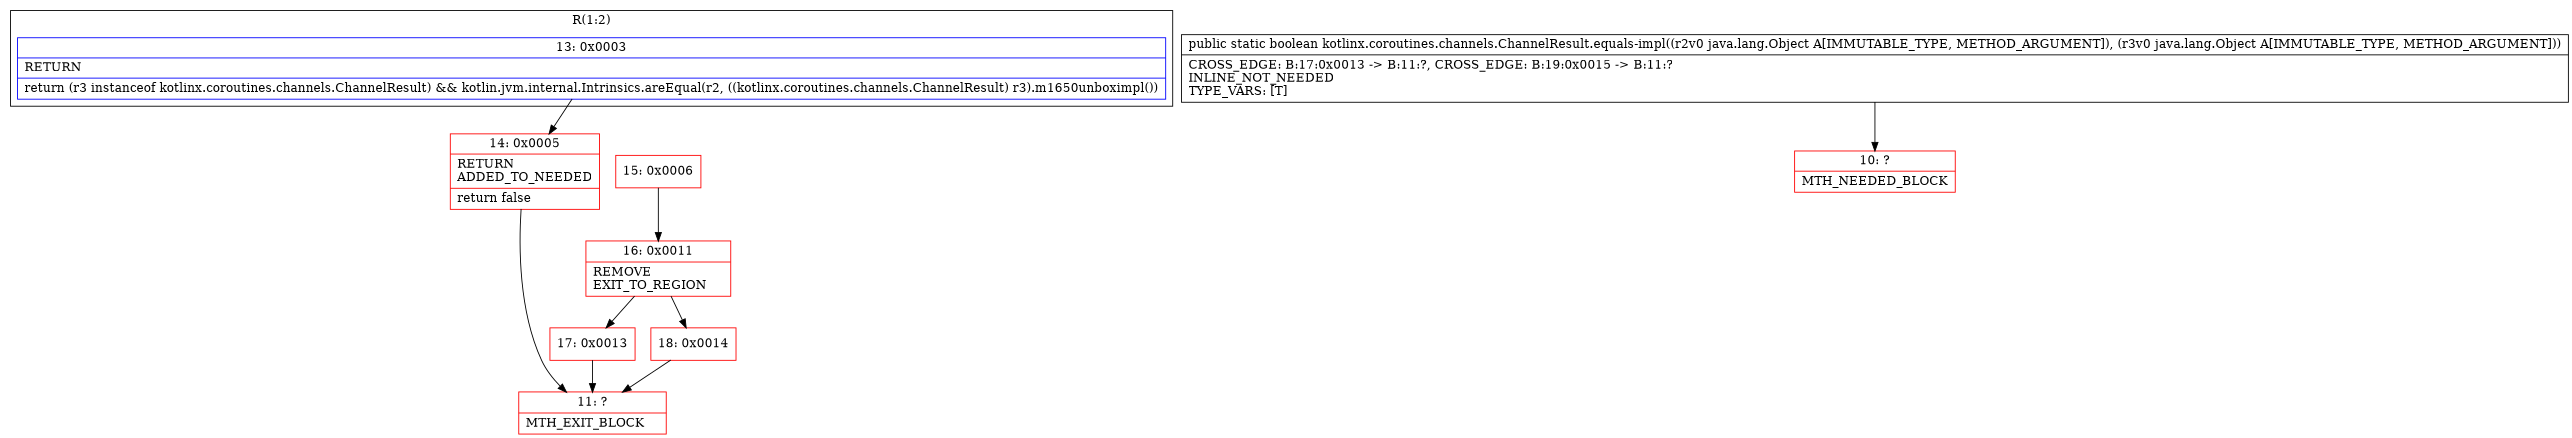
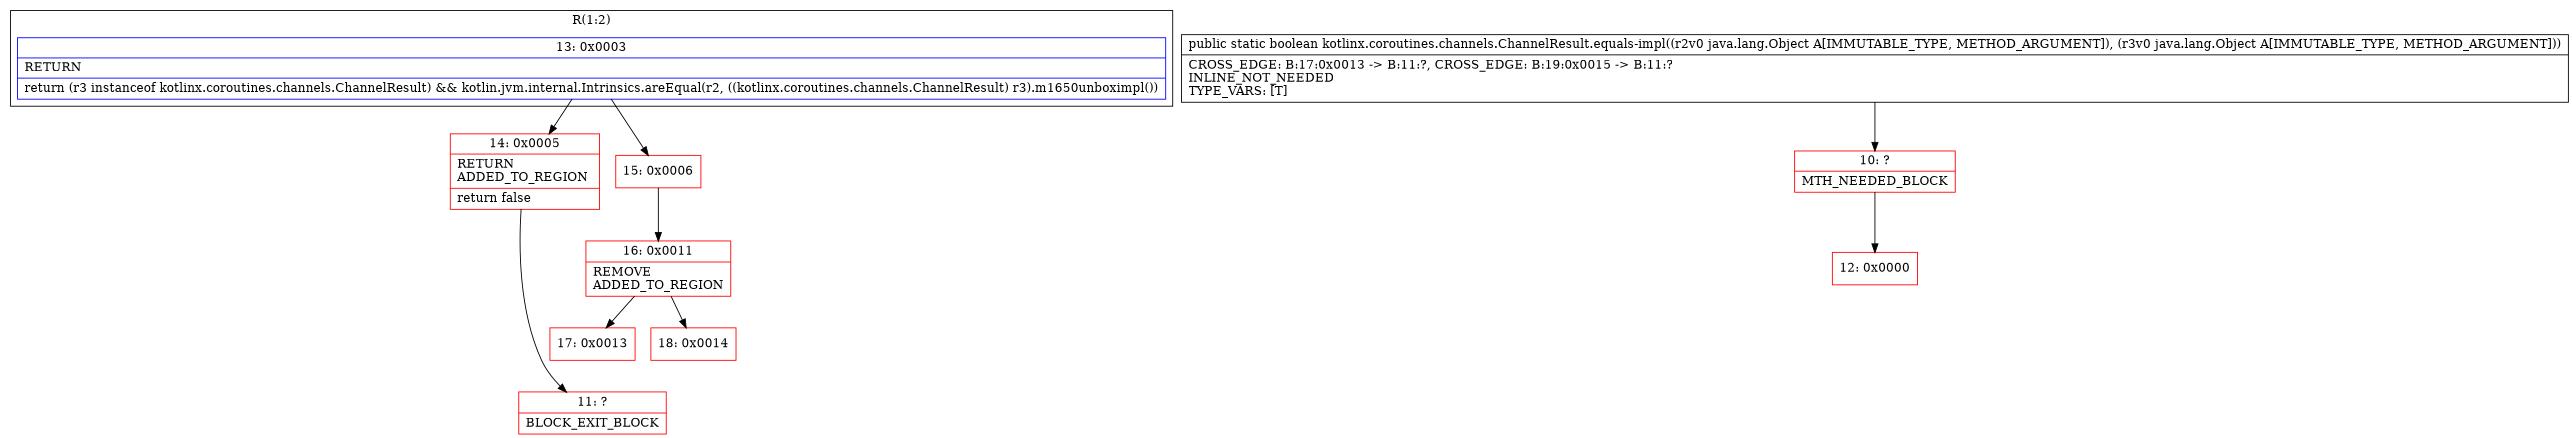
edge "13: 0x0003" -> "15: 0x0006": added
node "14: 0x0005": text "ADDED_TO_NEEDED" -> "ADDED_TO_REGION"
node "12: 0x0000": added
node "16: 0x0011": text "EXIT_TO_REGION" -> "ADDED_TO_REGION"
edge "17: 0x0013" -> "11: ?": removed
edge "18: 0x0014" -> "11: ?": removed
node "11: ?": text "MTH_EXIT_BLOCK" -> "BLOCK_EXIT_BLOCK"
